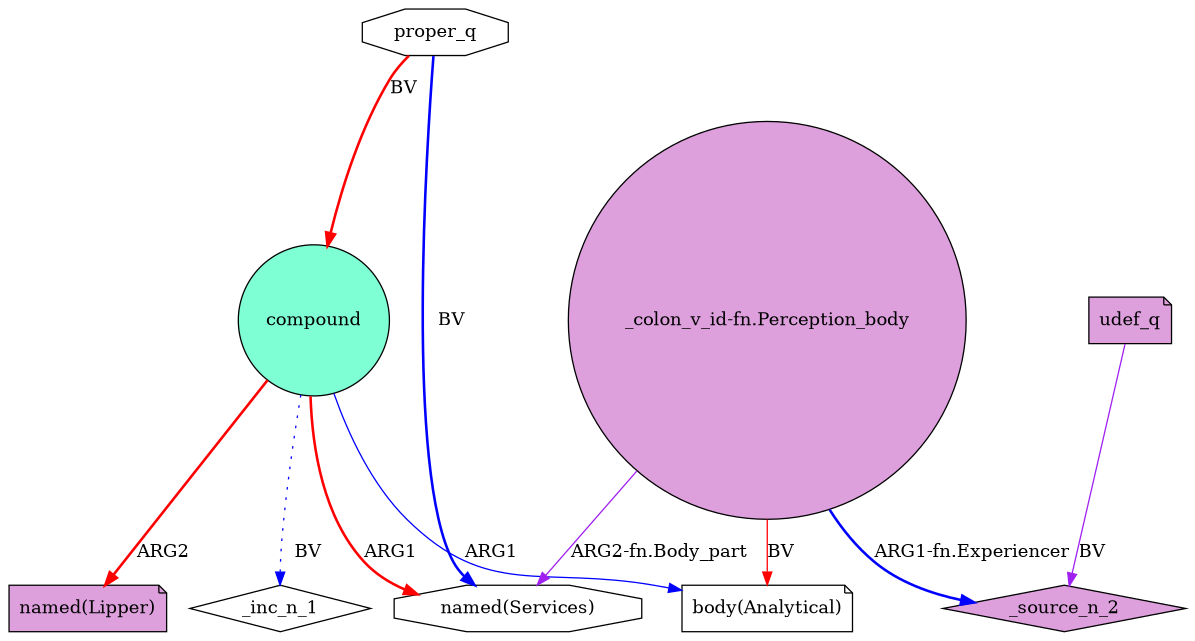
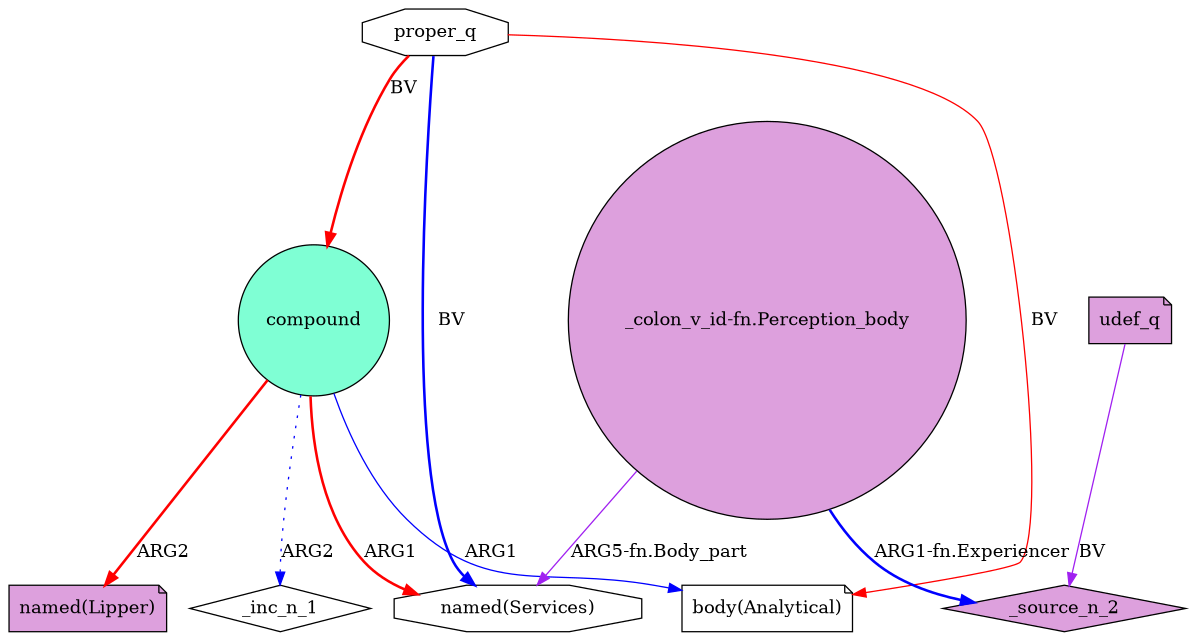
edge "_colon_v_id-fn.Perception_body" -> "body(Analytical)": now "proper_q" -> "body(Analytical)"
edge "compound" -> "_inc_n_1": label "BV" -> "ARG2"
edge "_colon_v_id-fn.Perception_body" -> "named(Services)": label "ARG2-fn.Body_part" -> "ARG5-fn.Body_part"
